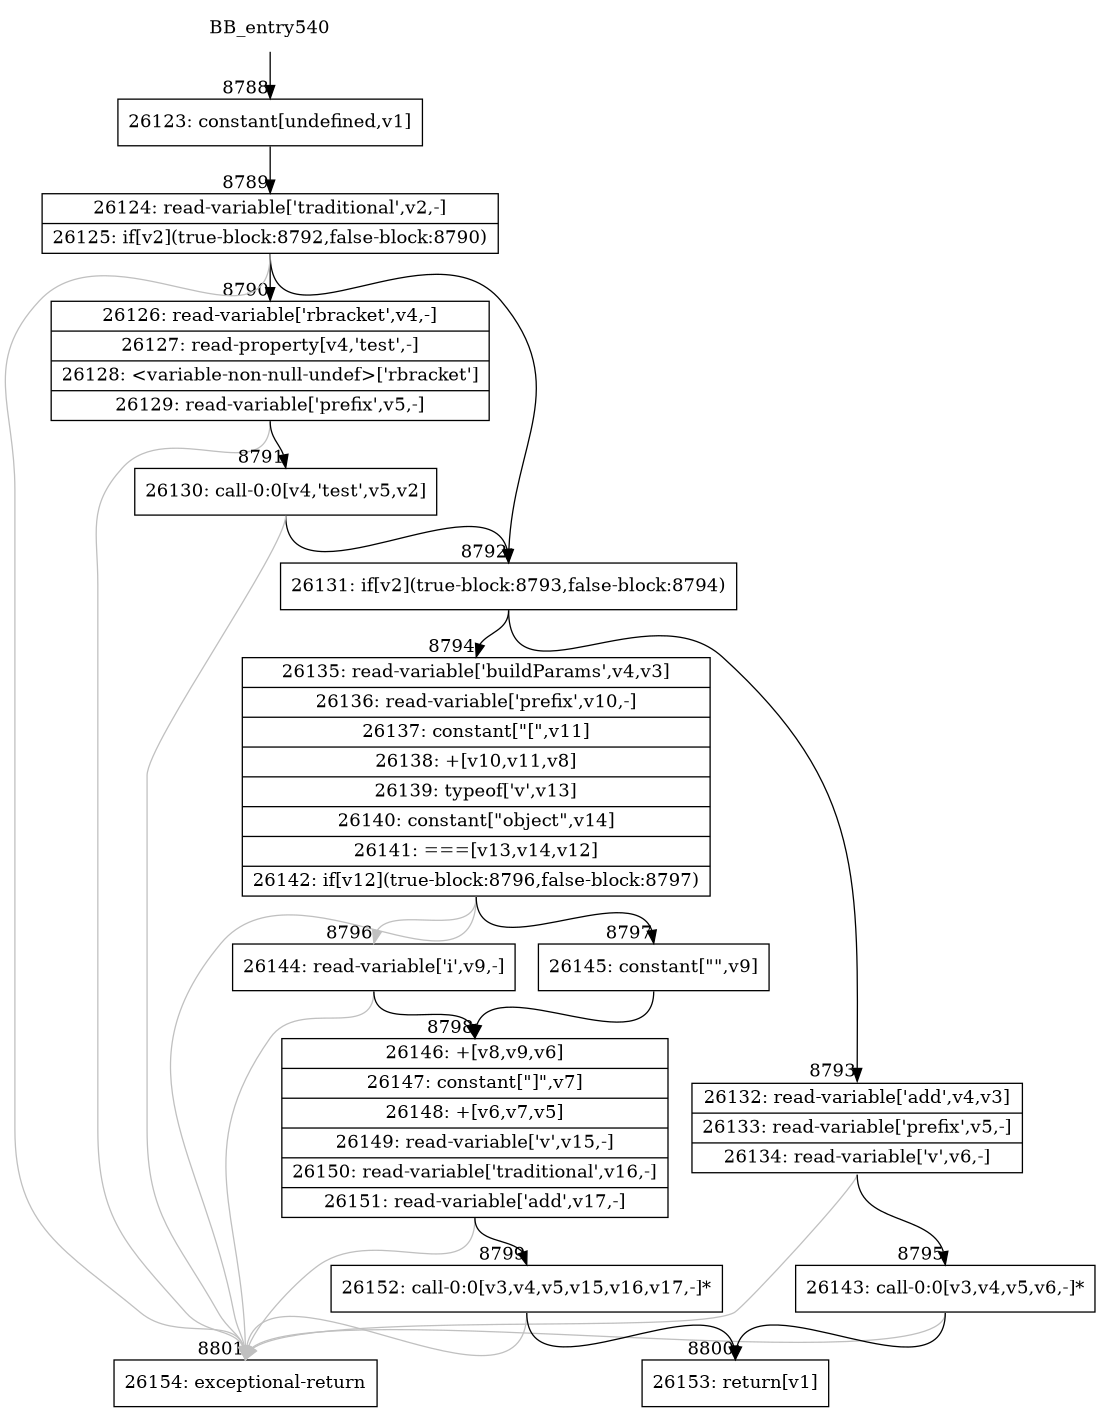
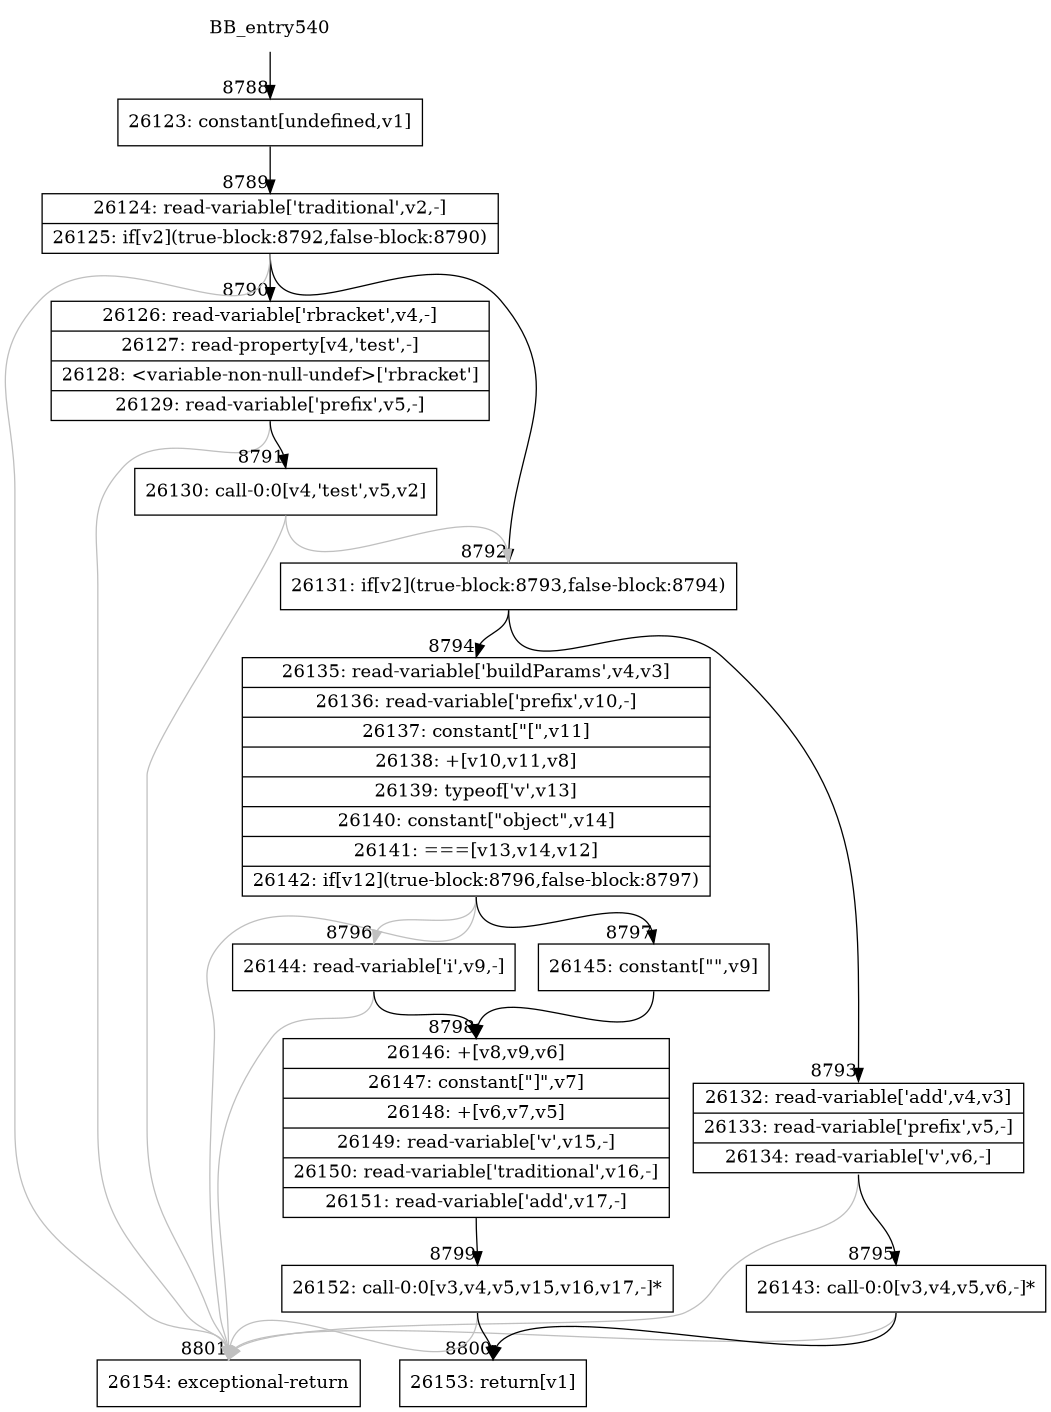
edge "26130: call-0:0[v4,'test',v5,v2]" -> "26131: if[v2](true-block:8793,false-block:8794)": color black -> gray
edge "26146: +[v8,v9,v6]" -> "26154: exceptional-return": removed
